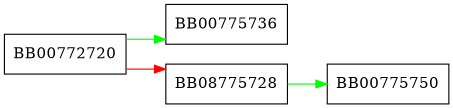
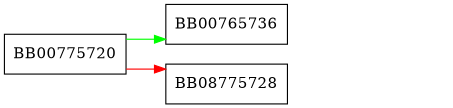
node "BB00775736": label "BB00775736" -> "BB00765736"
node "BB00772720": label "BB00772720" -> "BB00775720"
node "BB00775750": removed
